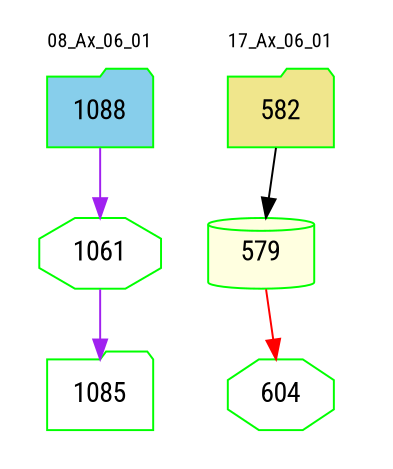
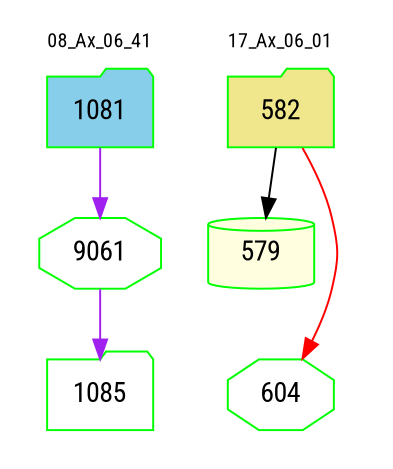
cluster "08_Ax_06_01": label "08_Ax_06_01" -> "08_Ax_06_41"
node "1088": label "1088" -> "1081"
node "1061": label "1061" -> "9061"
edge "579" -> "604": now "582" -> "604"
